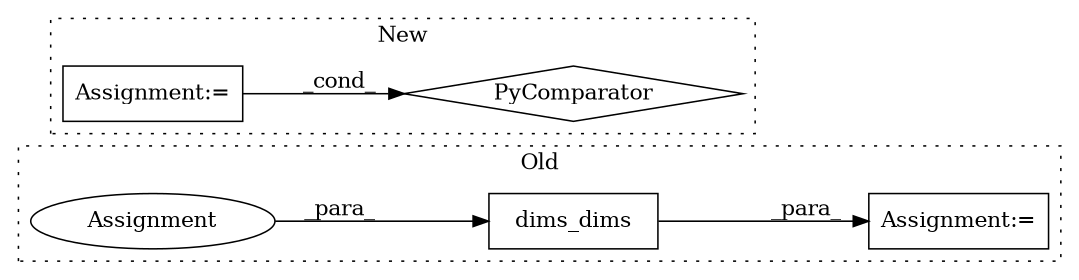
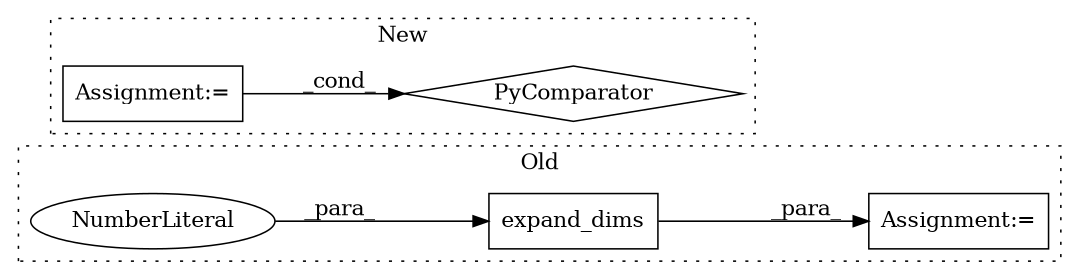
node "Assignment": label "Assignment" -> "NumberLiteral"
node "dims_dims": label "dims_dims" -> "expand_dims"
